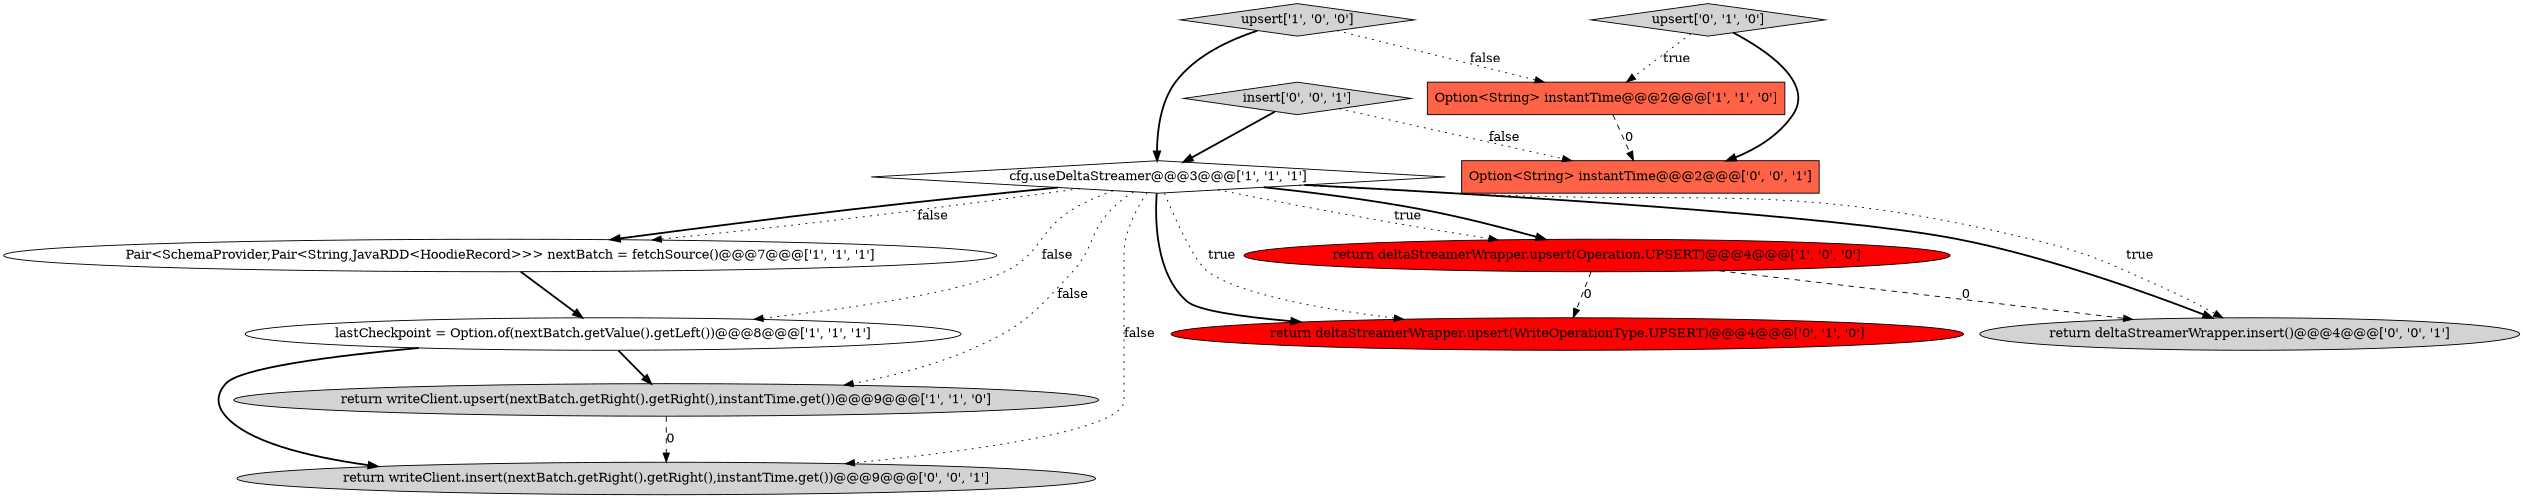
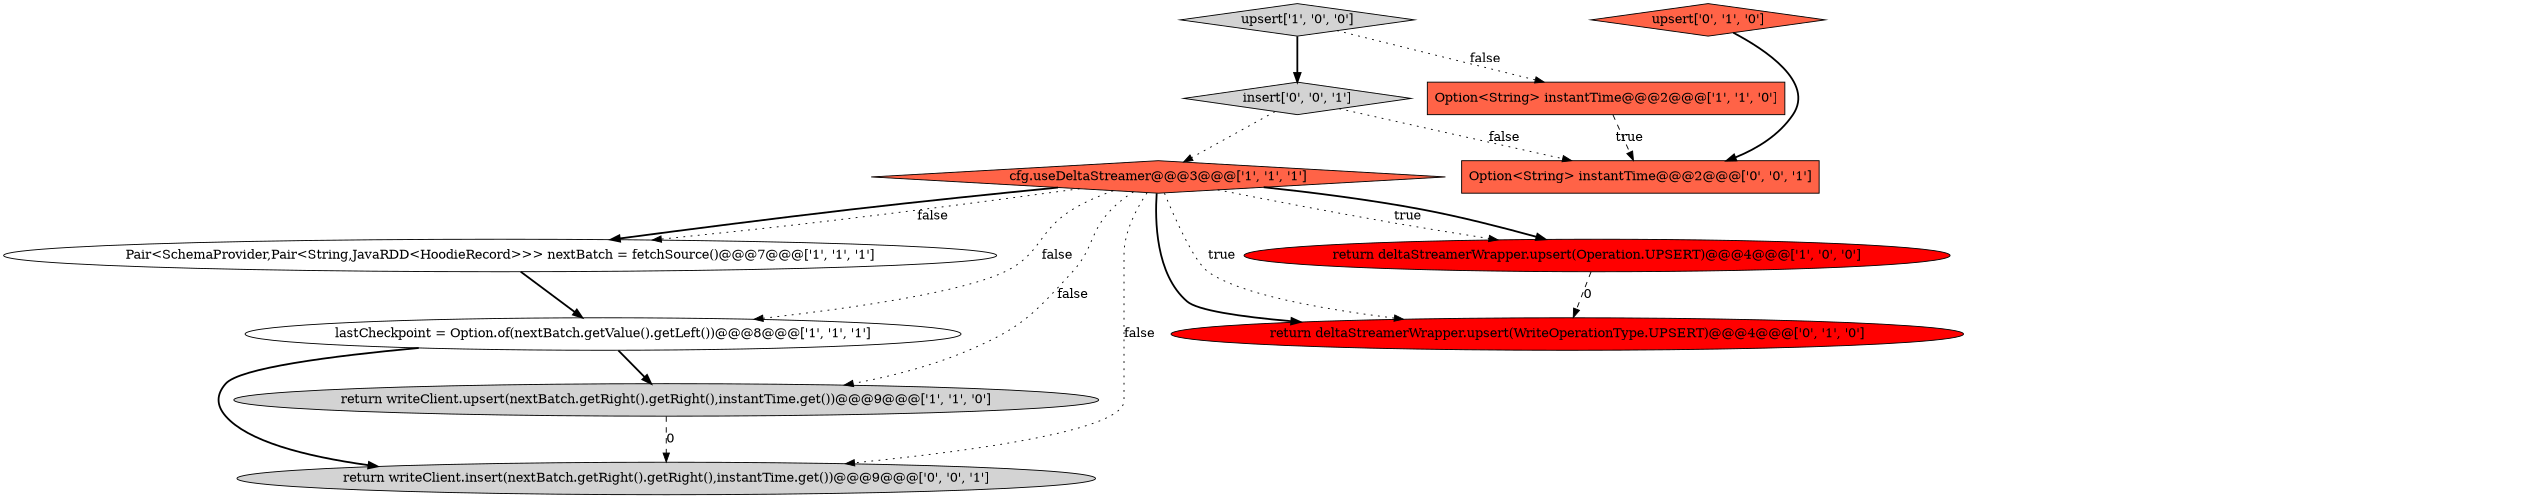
node "upsert['0', '1', '0']": fillcolor lightgray -> tomato
edge "upsert['0', '1', '0']" -> "Option<String> instantTime@@@2@@@['1', '1', '0']": removed, label "true"
edge "upsert['1', '0', '0']" -> "cfg.useDeltaStreamer@@@3@@@['1', '1', '1']": now "upsert['1', '0', '0']" -> "insert['0', '0', '1']"
edge "insert['0', '0', '1']" -> "cfg.useDeltaStreamer@@@3@@@['1', '1', '1']": style bold -> dotted
edge "Option<String> instantTime@@@2@@@['1', '1', '0']" -> "Option<String> instantTime@@@2@@@['0', '0', '1']": label "0" -> "true"
node "cfg.useDeltaStreamer@@@3@@@['1', '1', '1']": fillcolor white -> tomato
node "return deltaStreamerWrapper.insert()@@@4@@@['0', '0', '1']": removed
